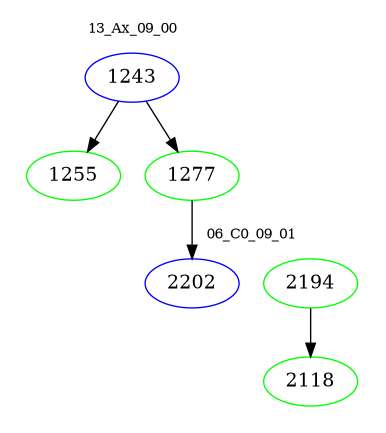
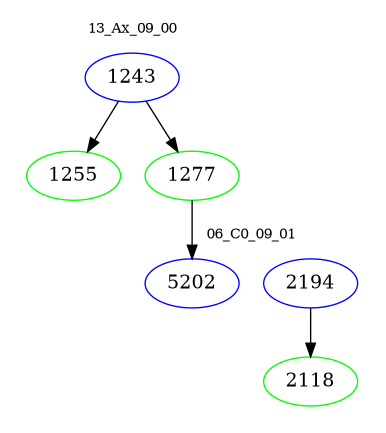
node "2202": label "2202" -> "5202"
node "2194": color green -> blue
